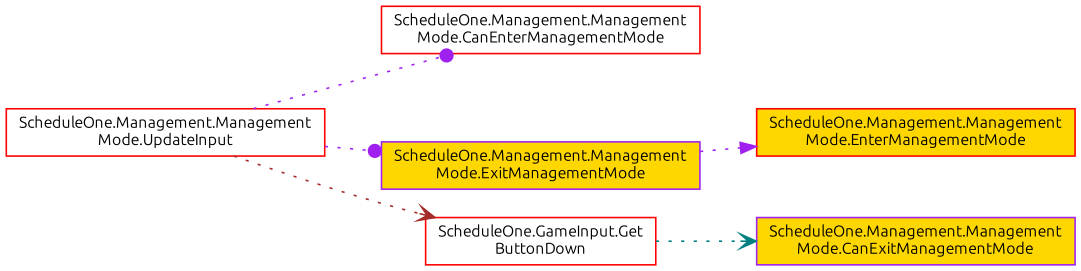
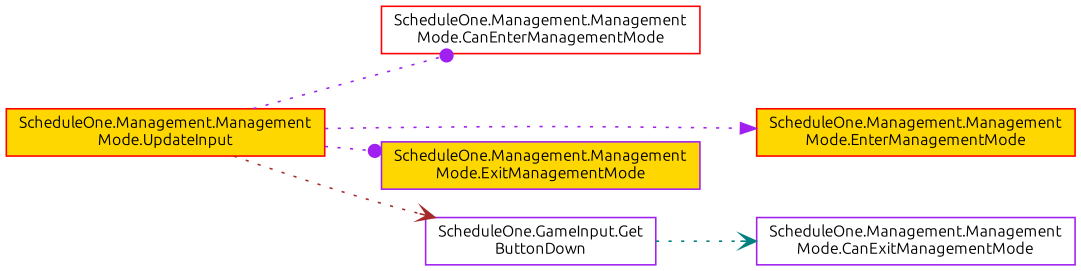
node "ScheduleOne.Management.Management Mode.UpdateInput": fillcolor white -> gold
edge "ScheduleOne.Management.Management Mode.ExitManagementMode" -> "ScheduleOne.Management.Management Mode.EnterManagementMode": now "ScheduleOne.Management.Management Mode.UpdateInput" -> "ScheduleOne.Management.Management Mode.EnterManagementMode"
node "ScheduleOne.GameInput.Get ButtonDown": color red -> purple
node "ScheduleOne.Management.Management Mode.CanExitManagementMode": fillcolor gold -> white
